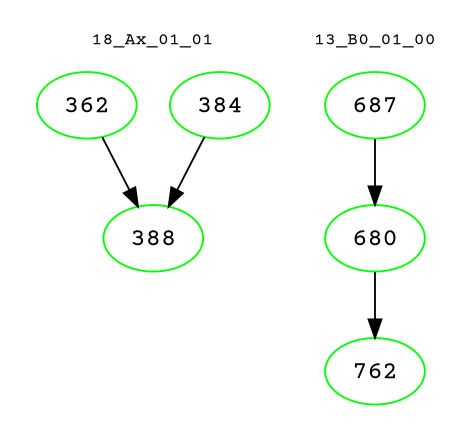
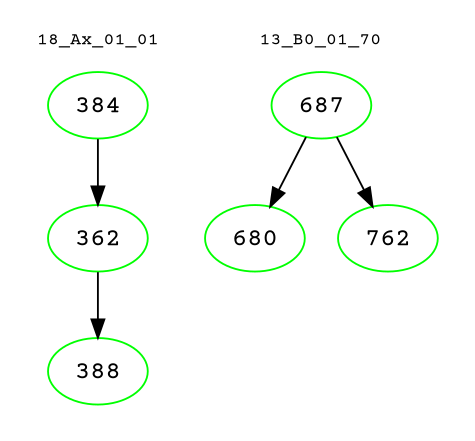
cluster "13_B0_01_00": label "13_B0_01_00" -> "13_B0_01_70"
edge "384" -> "388": now "384" -> "362"
edge "680" -> "762": now "687" -> "762"
